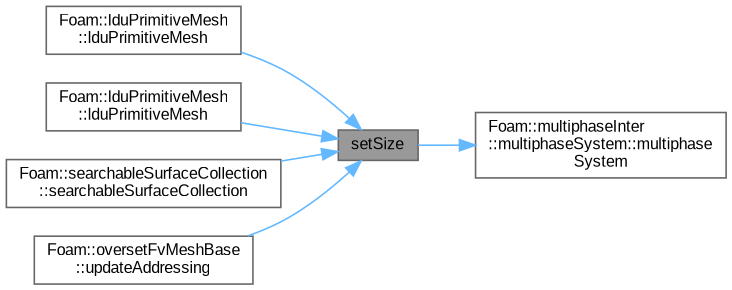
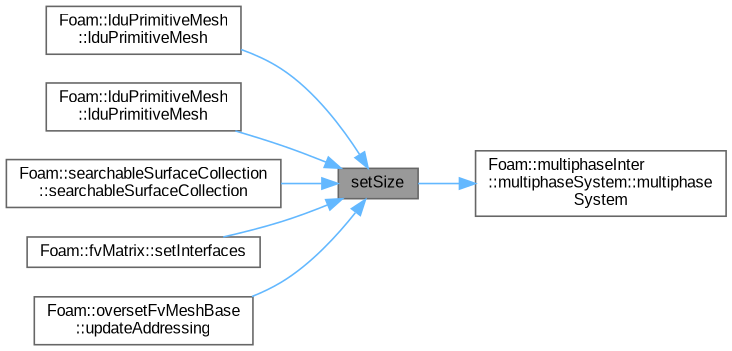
node "Foam::fvMatrix::setInterfaces": added
